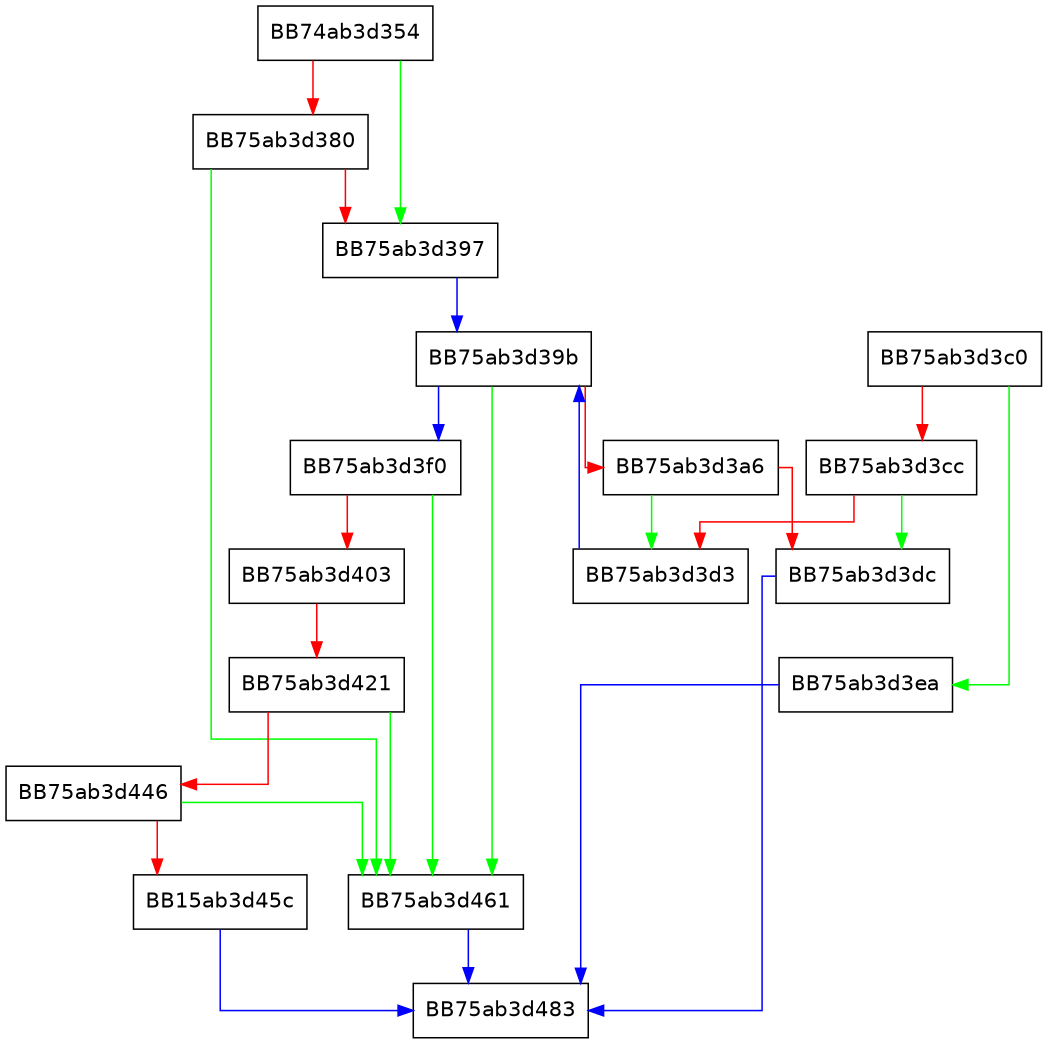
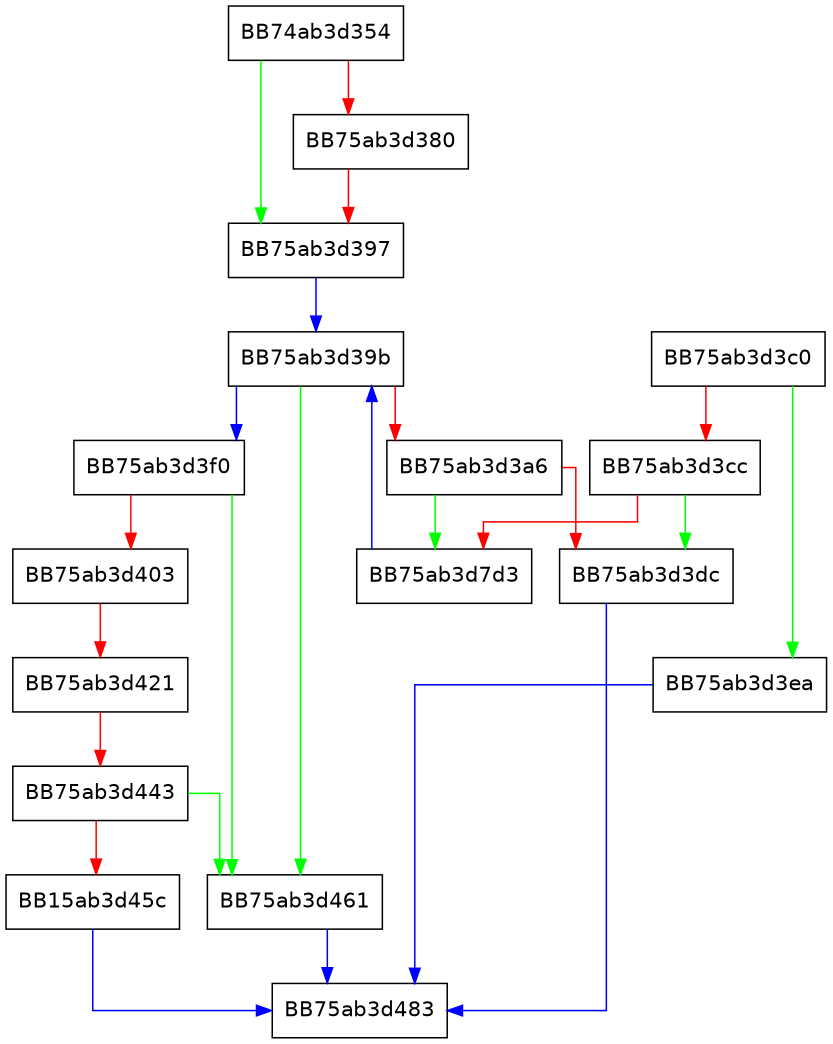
node "BB75ab3d3d3": label "BB75ab3d3d3" -> "BB75ab3d7d3"
edge "BB75ab3d380" -> "BB75ab3d461": removed
edge "BB75ab3d421" -> "BB75ab3d461": removed
node "BB75ab3d446": label "BB75ab3d446" -> "BB75ab3d443"
